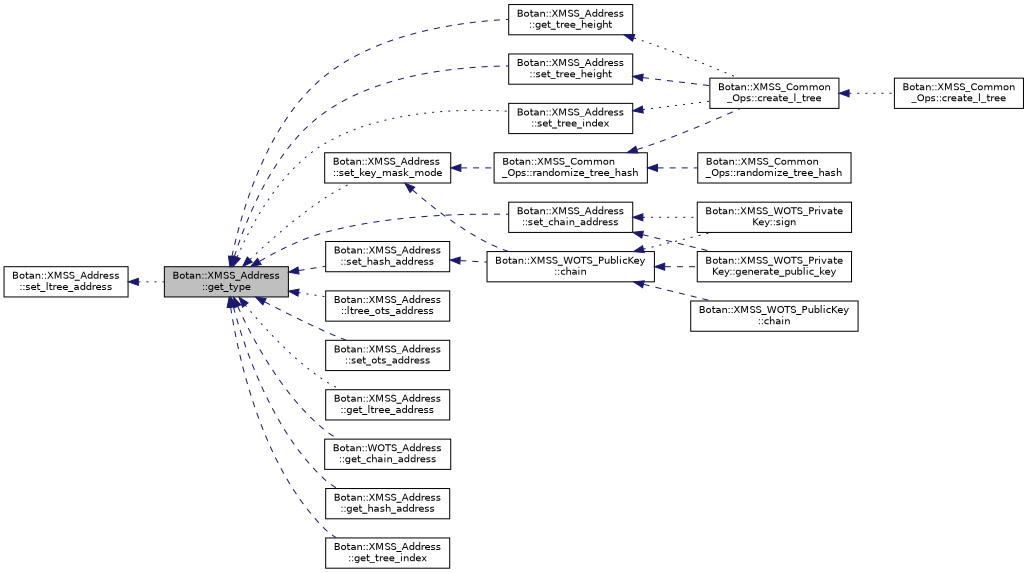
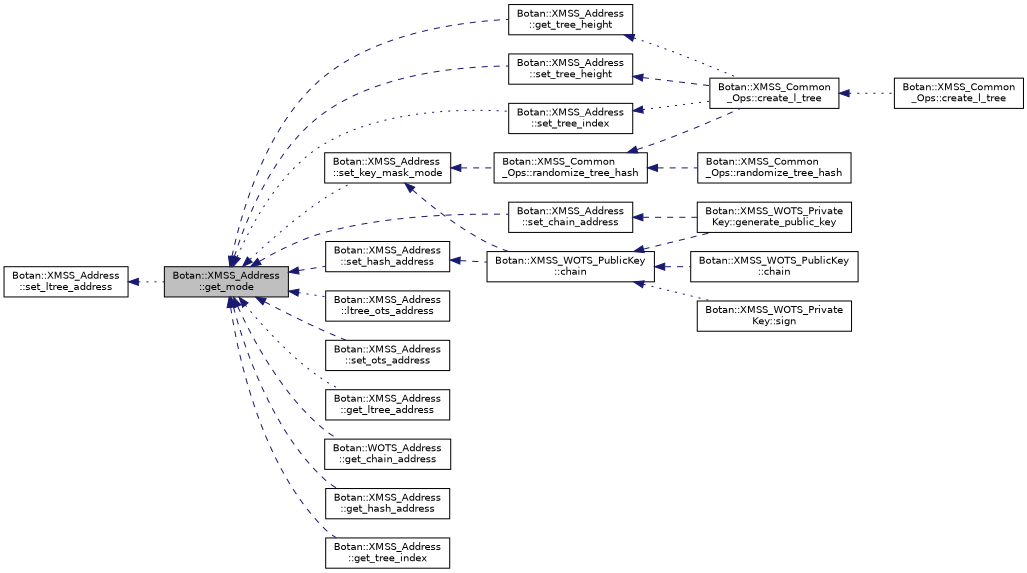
edge "Botan::XMSS_WOTS_Private Key::sign" -> "Botan::XMSS_Address ::set_chain_address": removed
node "Botan::XMSS_Address ::get_type": label "Botan::XMSS_Address ::get_type" -> "Botan::XMSS_Address ::get_mode"
